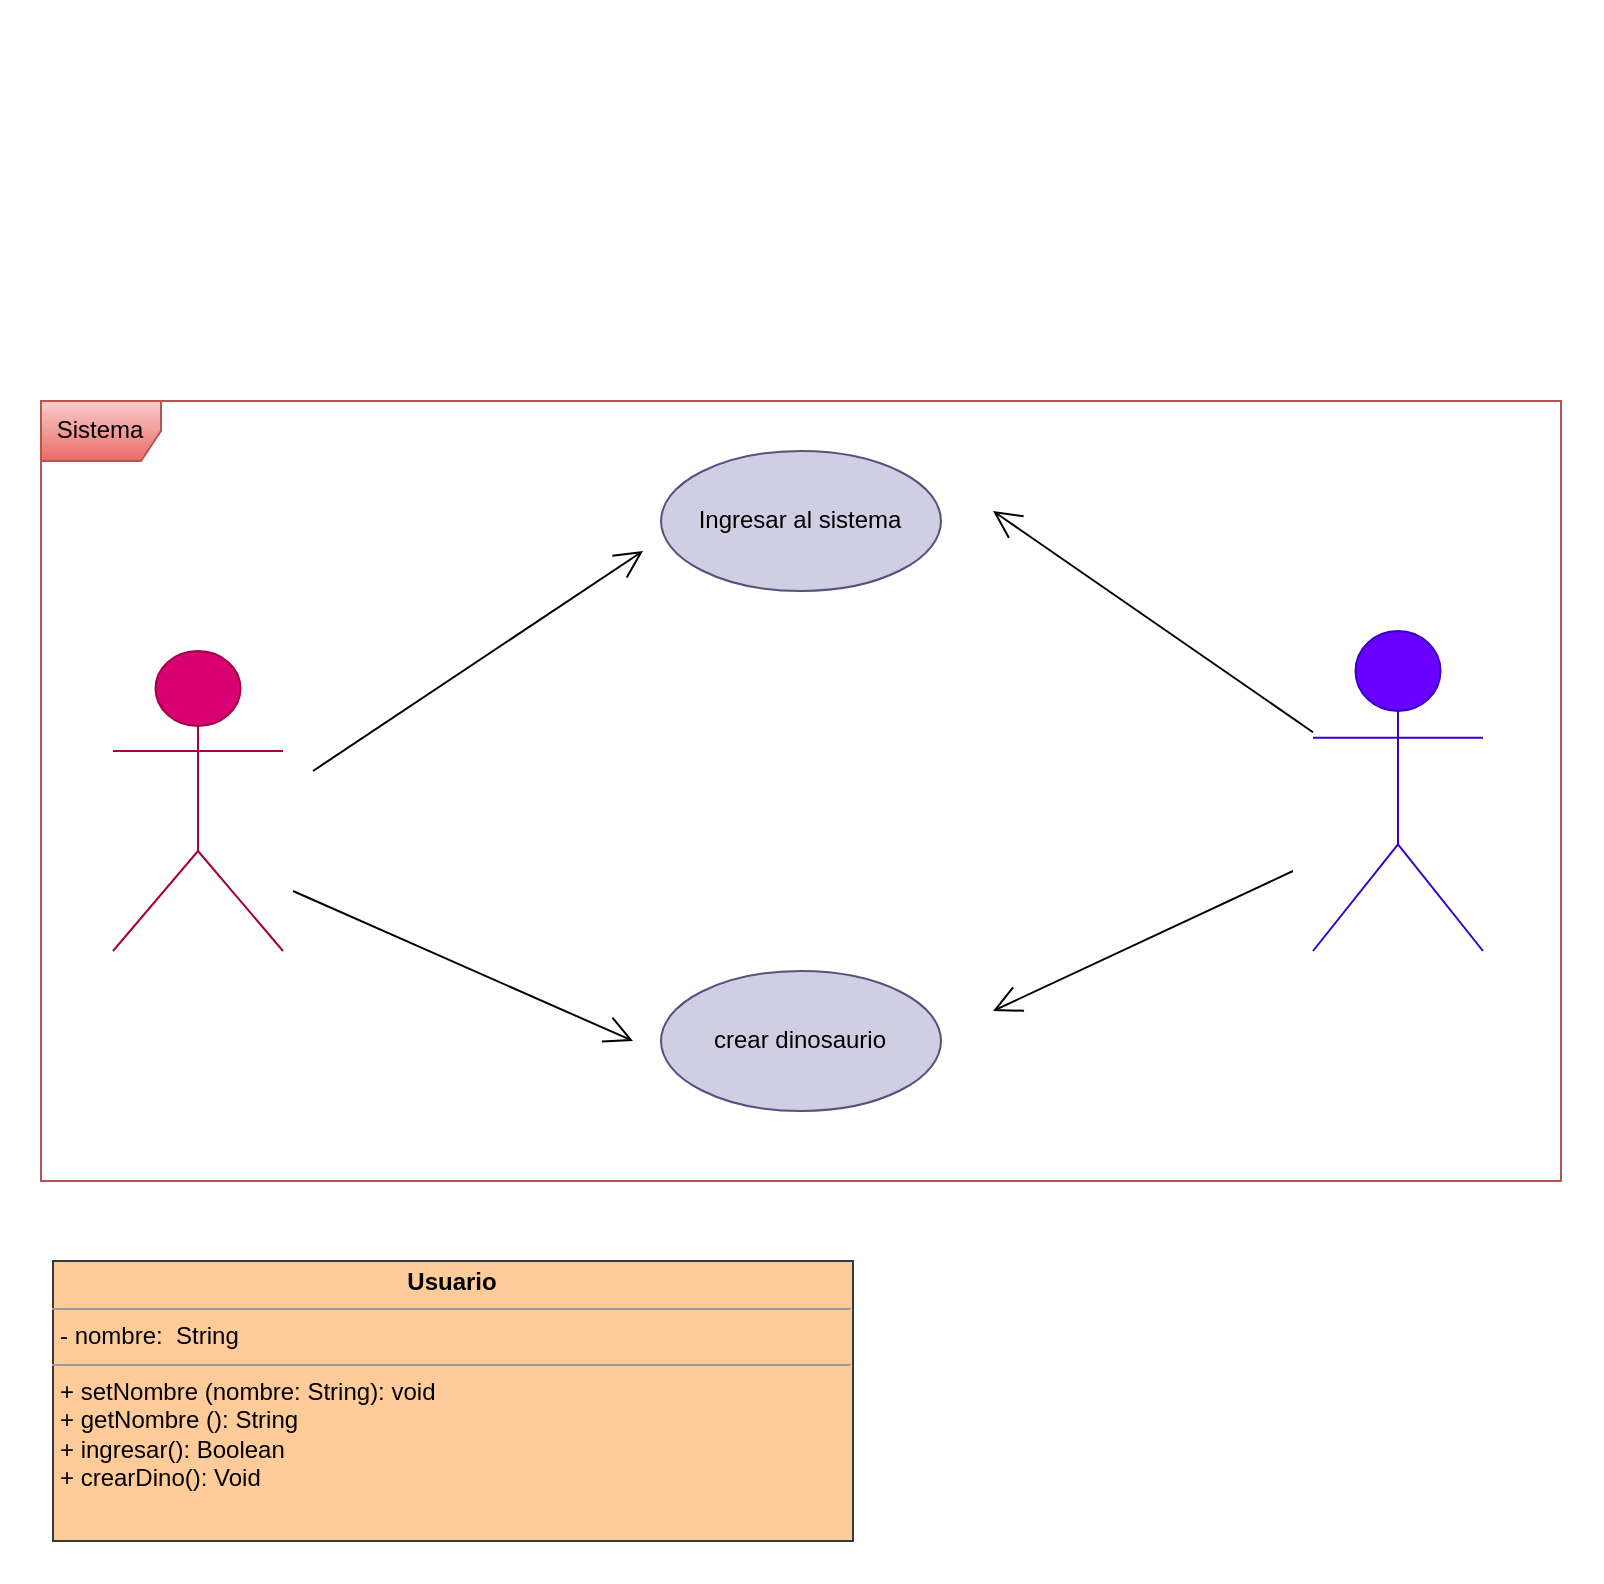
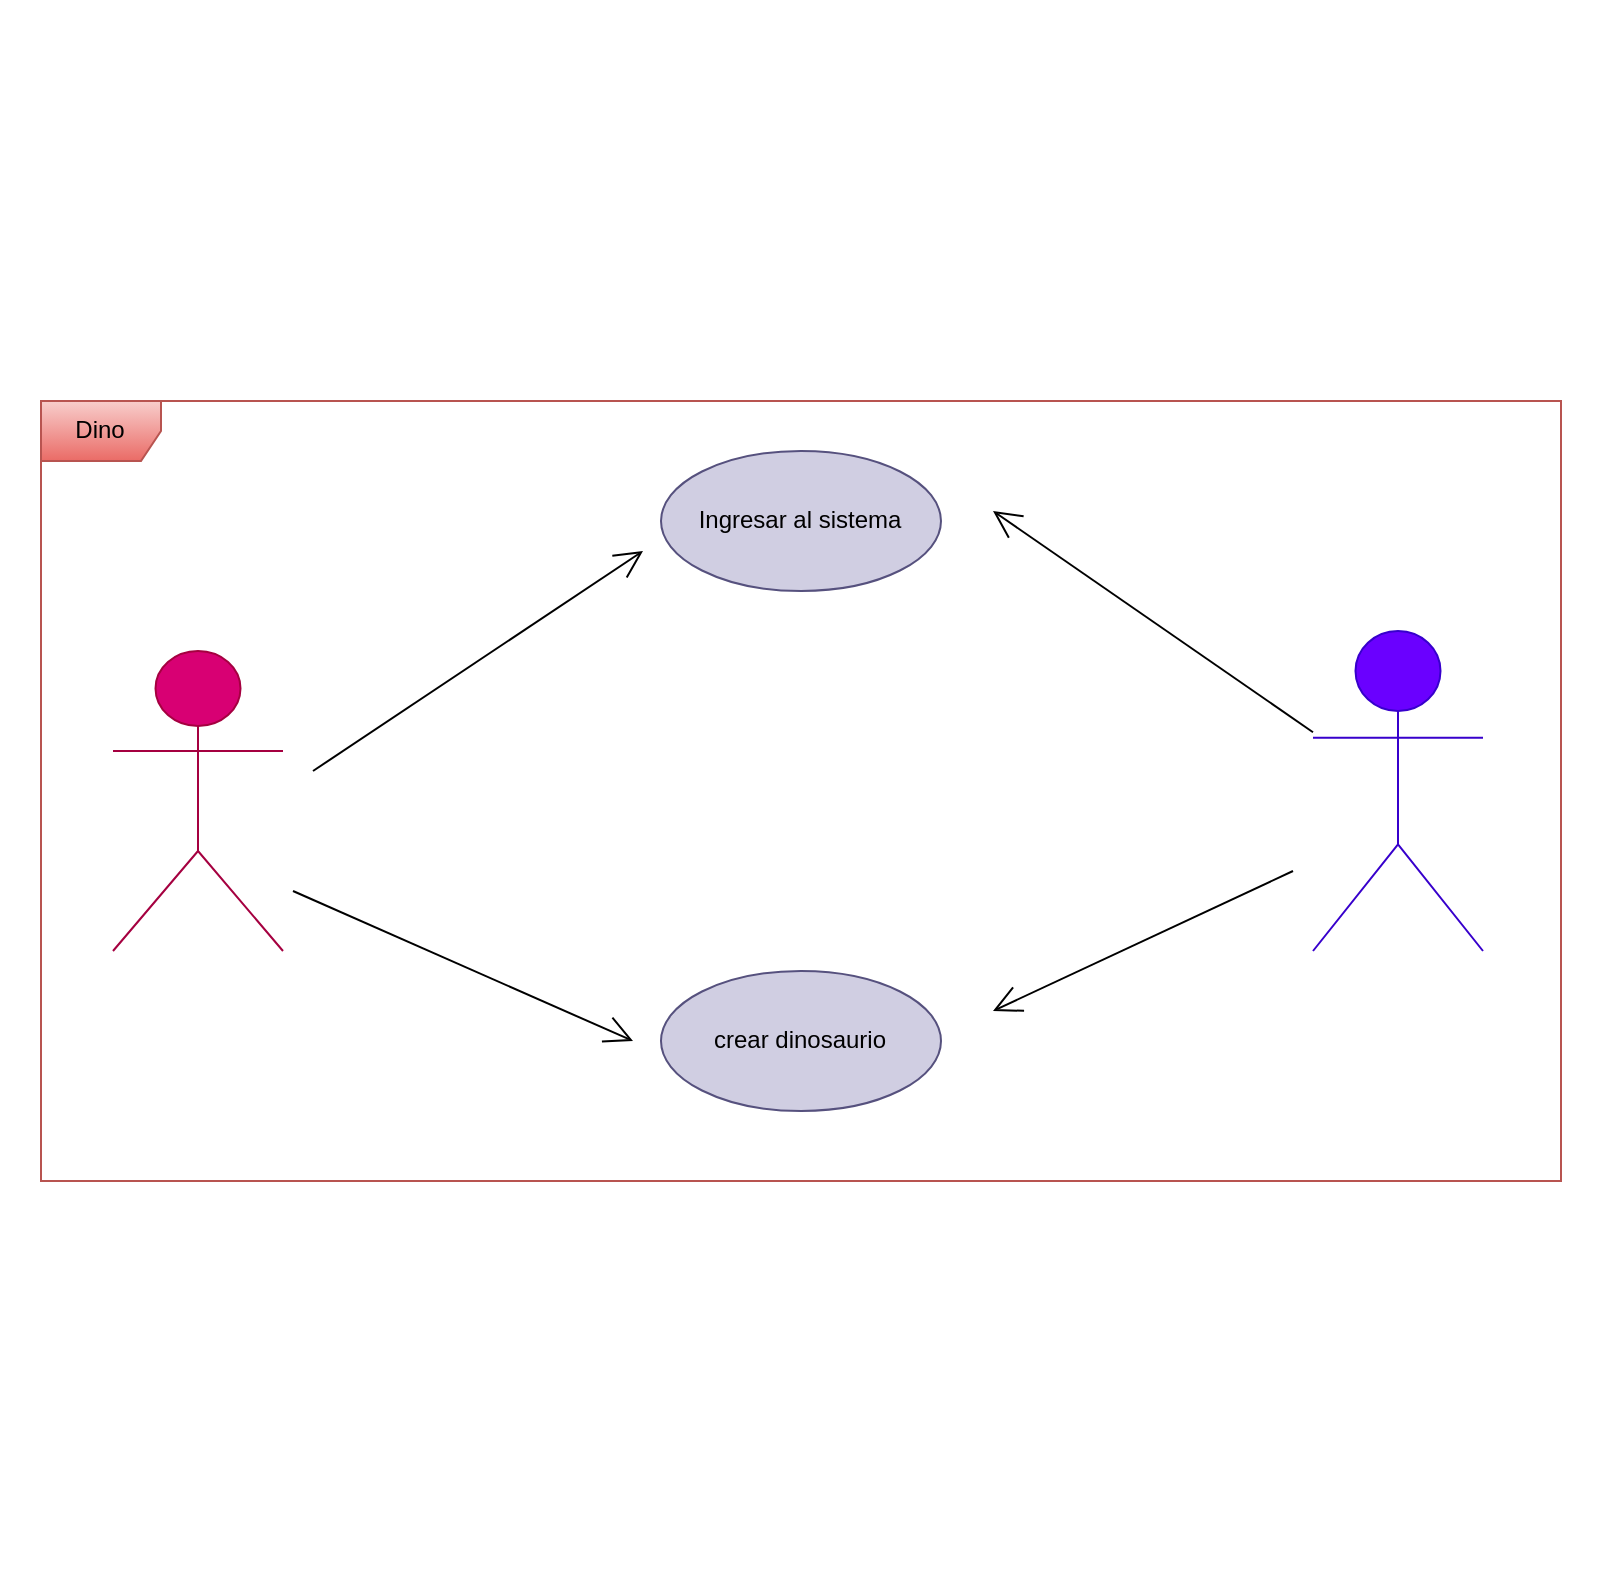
node "Sistema": label "Sistema" -> "Dino"
node "Usuario - nombre: String + setNombre (nombre: String): void + getNombre (): String + ingresar(): Boolean + crearDino(): Void": removed
